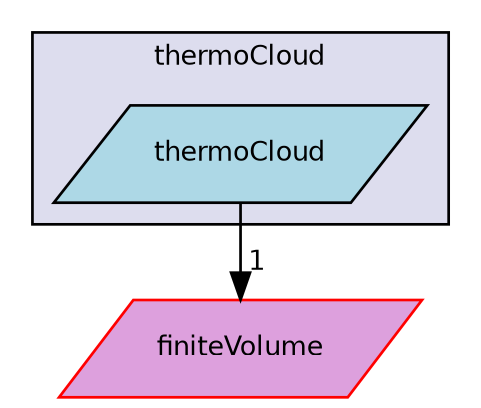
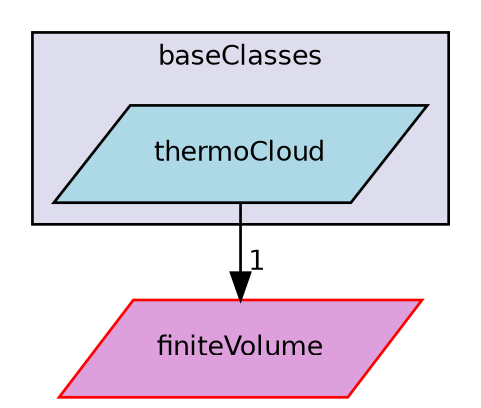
cluster "thermoCloud": label "thermoCloud" -> "baseClasses"
